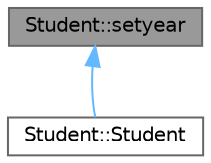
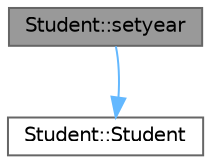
edge "Student::Student" -> "Student::setyear": reversed
